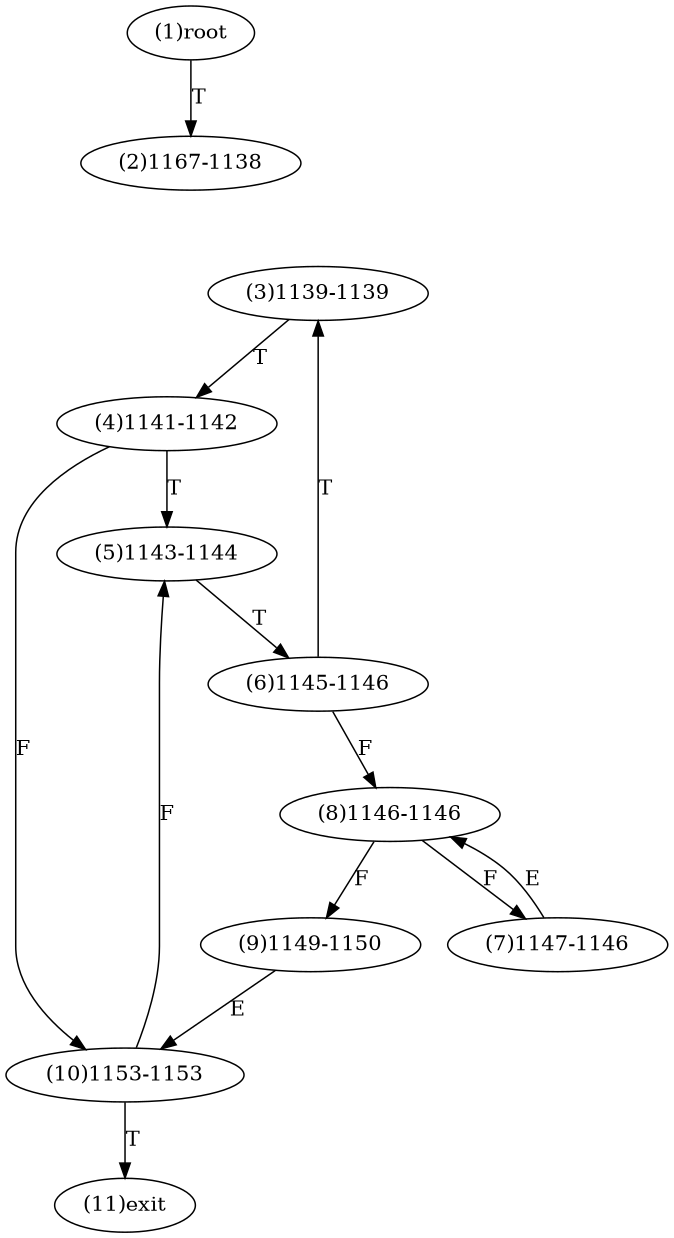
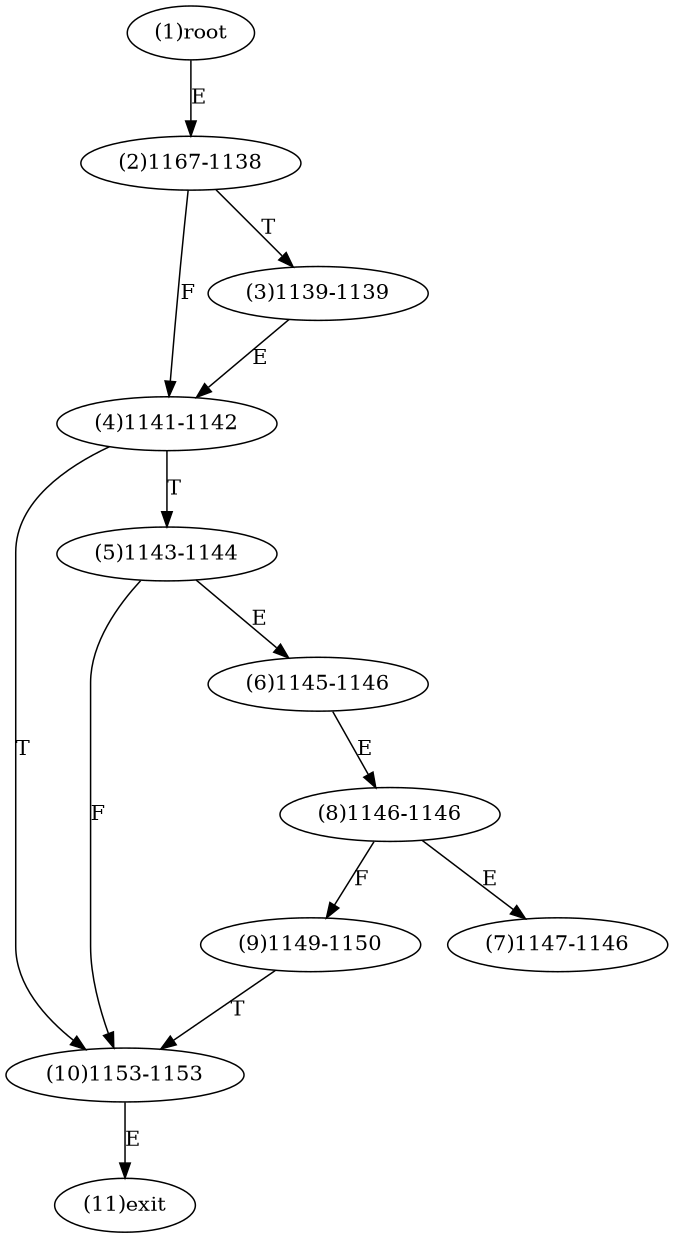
edge "(1)root" -> "(2)1167-1138": label "T" -> "E"
edge "(2)1167-1138" -> "(4)1141-1142": added, label "F"
edge "(3)1139-1139" -> "(4)1141-1142": label "T" -> "E"
edge "(6)1145-1146" -> "(3)1139-1139": now "(2)1167-1138" -> "(3)1139-1139"
edge "(5)1143-1144" -> "(6)1145-1146": label "T" -> "E"
edge "(4)1141-1142" -> "(10)1153-1153": label "F" -> "T"
edge "(6)1145-1146" -> "(8)1146-1146": label "F" -> "E"
edge "(10)1153-1153" -> "(5)1143-1144": reversed
edge "(7)1147-1146" -> "(8)1146-1146": removed, label "E"
edge "(8)1146-1146" -> "(7)1147-1146": label "F" -> "E"
edge "(9)1149-1150" -> "(10)1153-1153": label "E" -> "T"
edge "(10)1153-1153" -> "(11)exit": label "T" -> "E"
